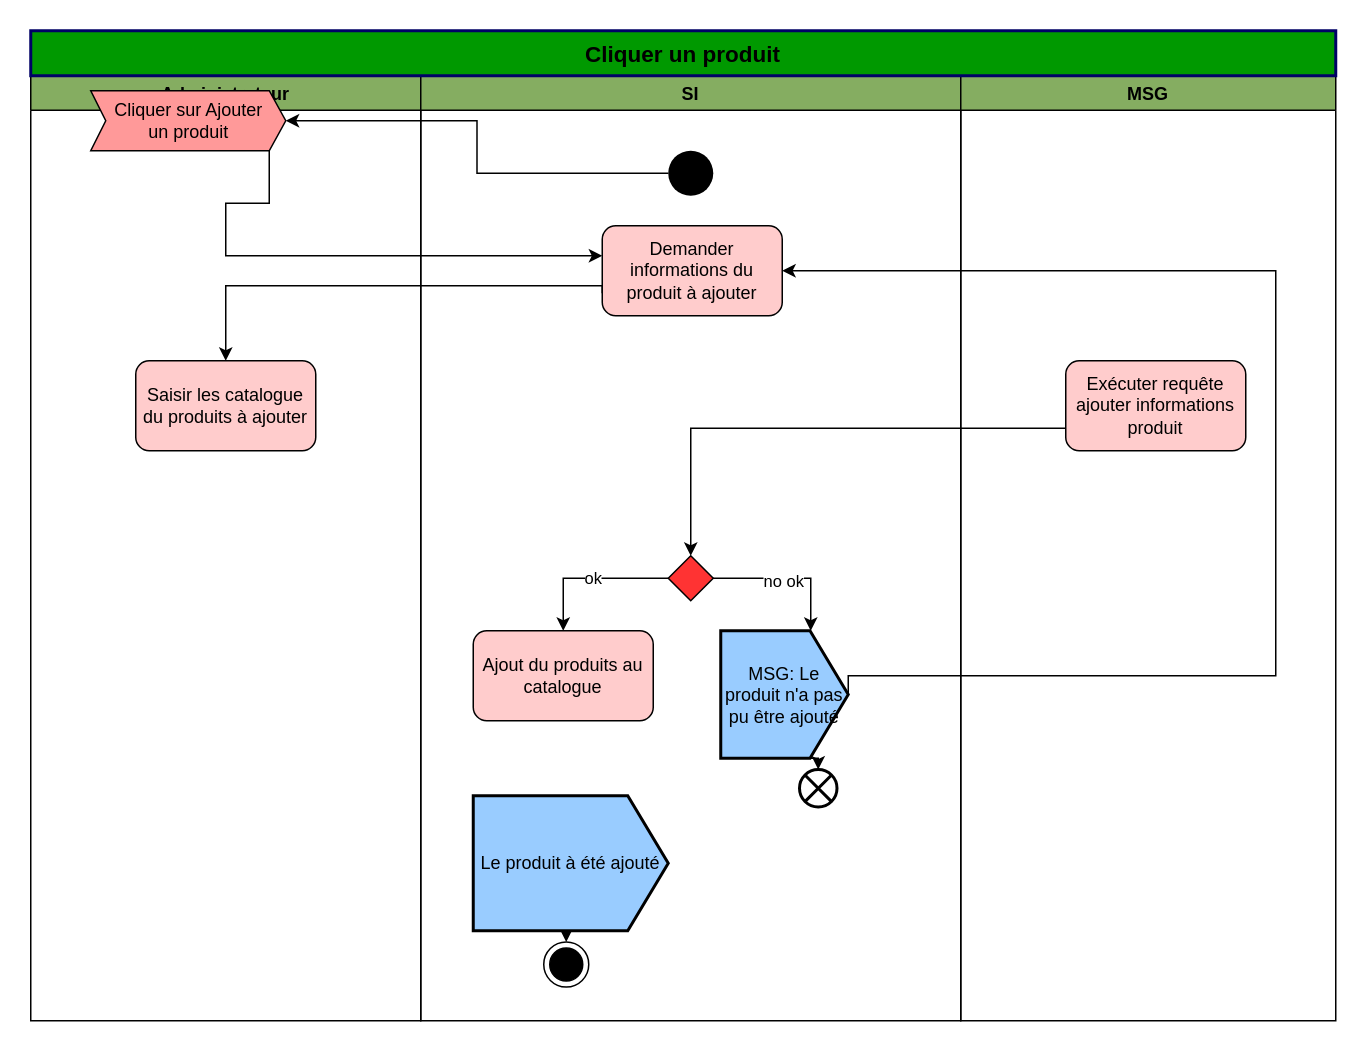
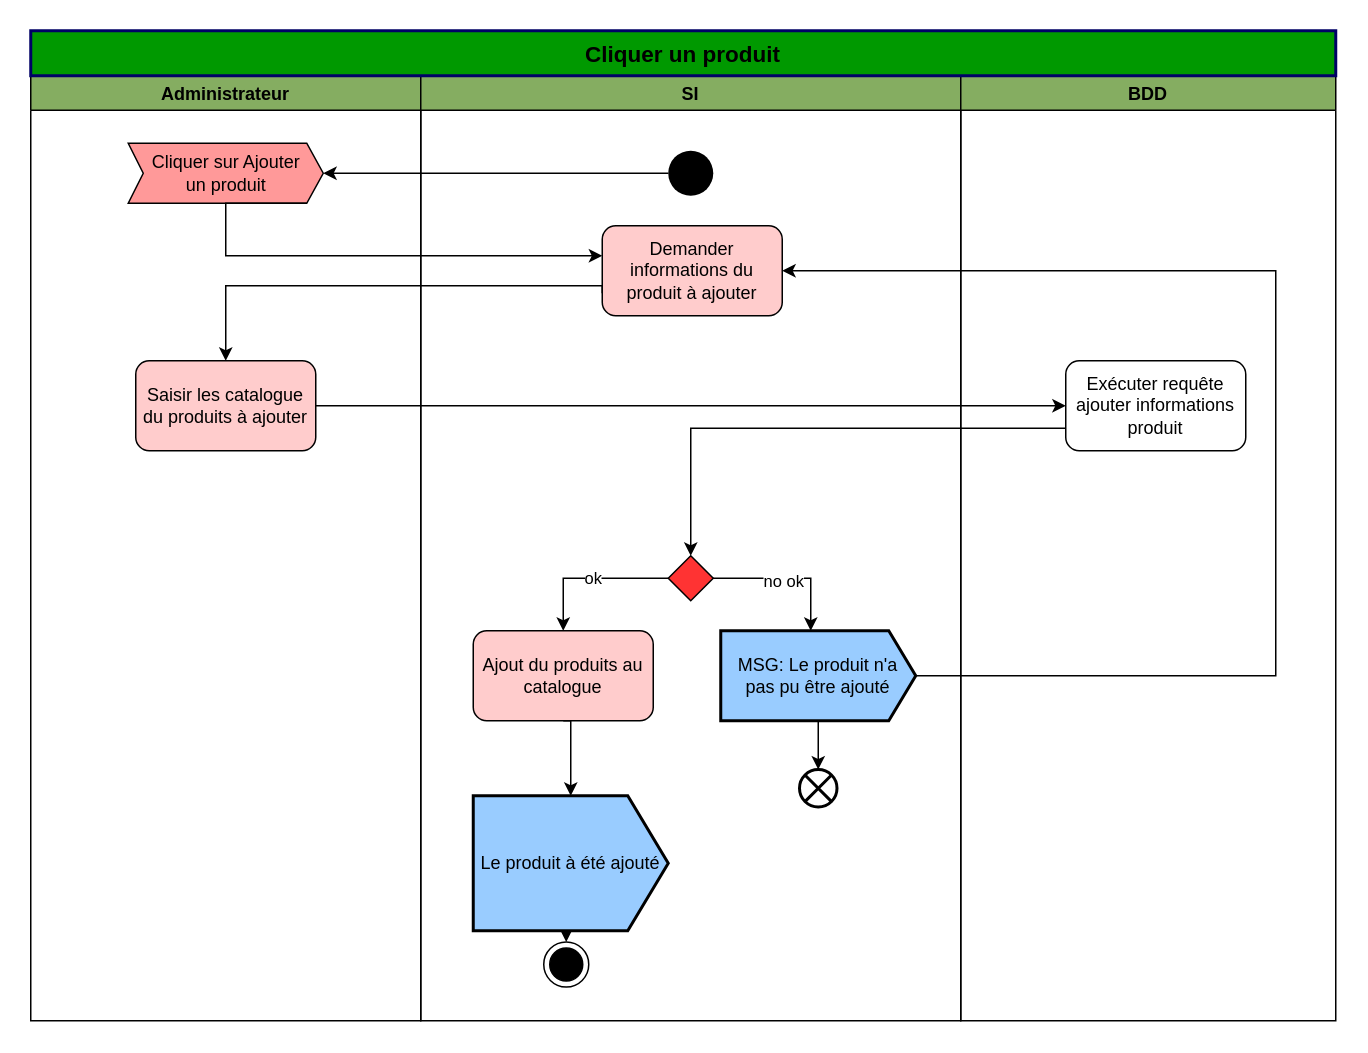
node "MSG": label "MSG" -> "BDD"
node "Cliquer sur Ajouter un produit": moved (188, 121) -> (226, 173)
edge "Saisir les catalogue du produits à ajouter" -> "Exécuter requête ajouter informations produit": added
node "Exécuter requête ajouter informations produit": fillcolor #ffcccc -> #ffffff
node "MSG: Le produit n'a pas pu être ajouté": size 128x128 -> 195x90
edge "Ajout du produits au catalogue" -> "Le produit à été ajouté": added
